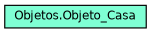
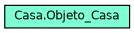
node "Objetos.Objeto_Casa": label "Objetos.Objeto_Casa" -> "Casa.Objeto_Casa"
